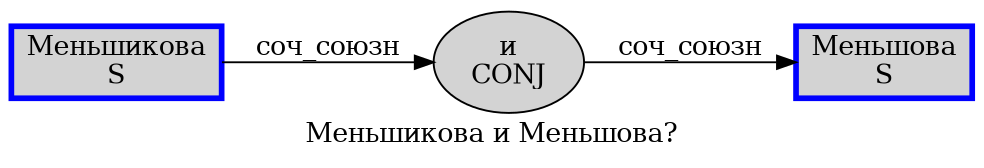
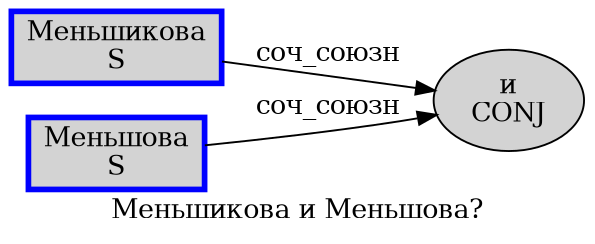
edge "и CONJ" -> "Меньшова S": reversed
